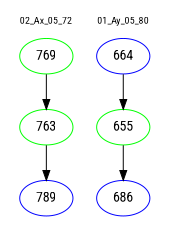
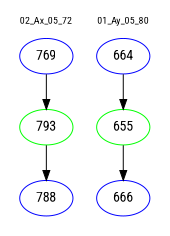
node "769": color green -> blue
node "763": label "763" -> "793"
node "789": label "789" -> "788"
node "686": label "686" -> "666"
